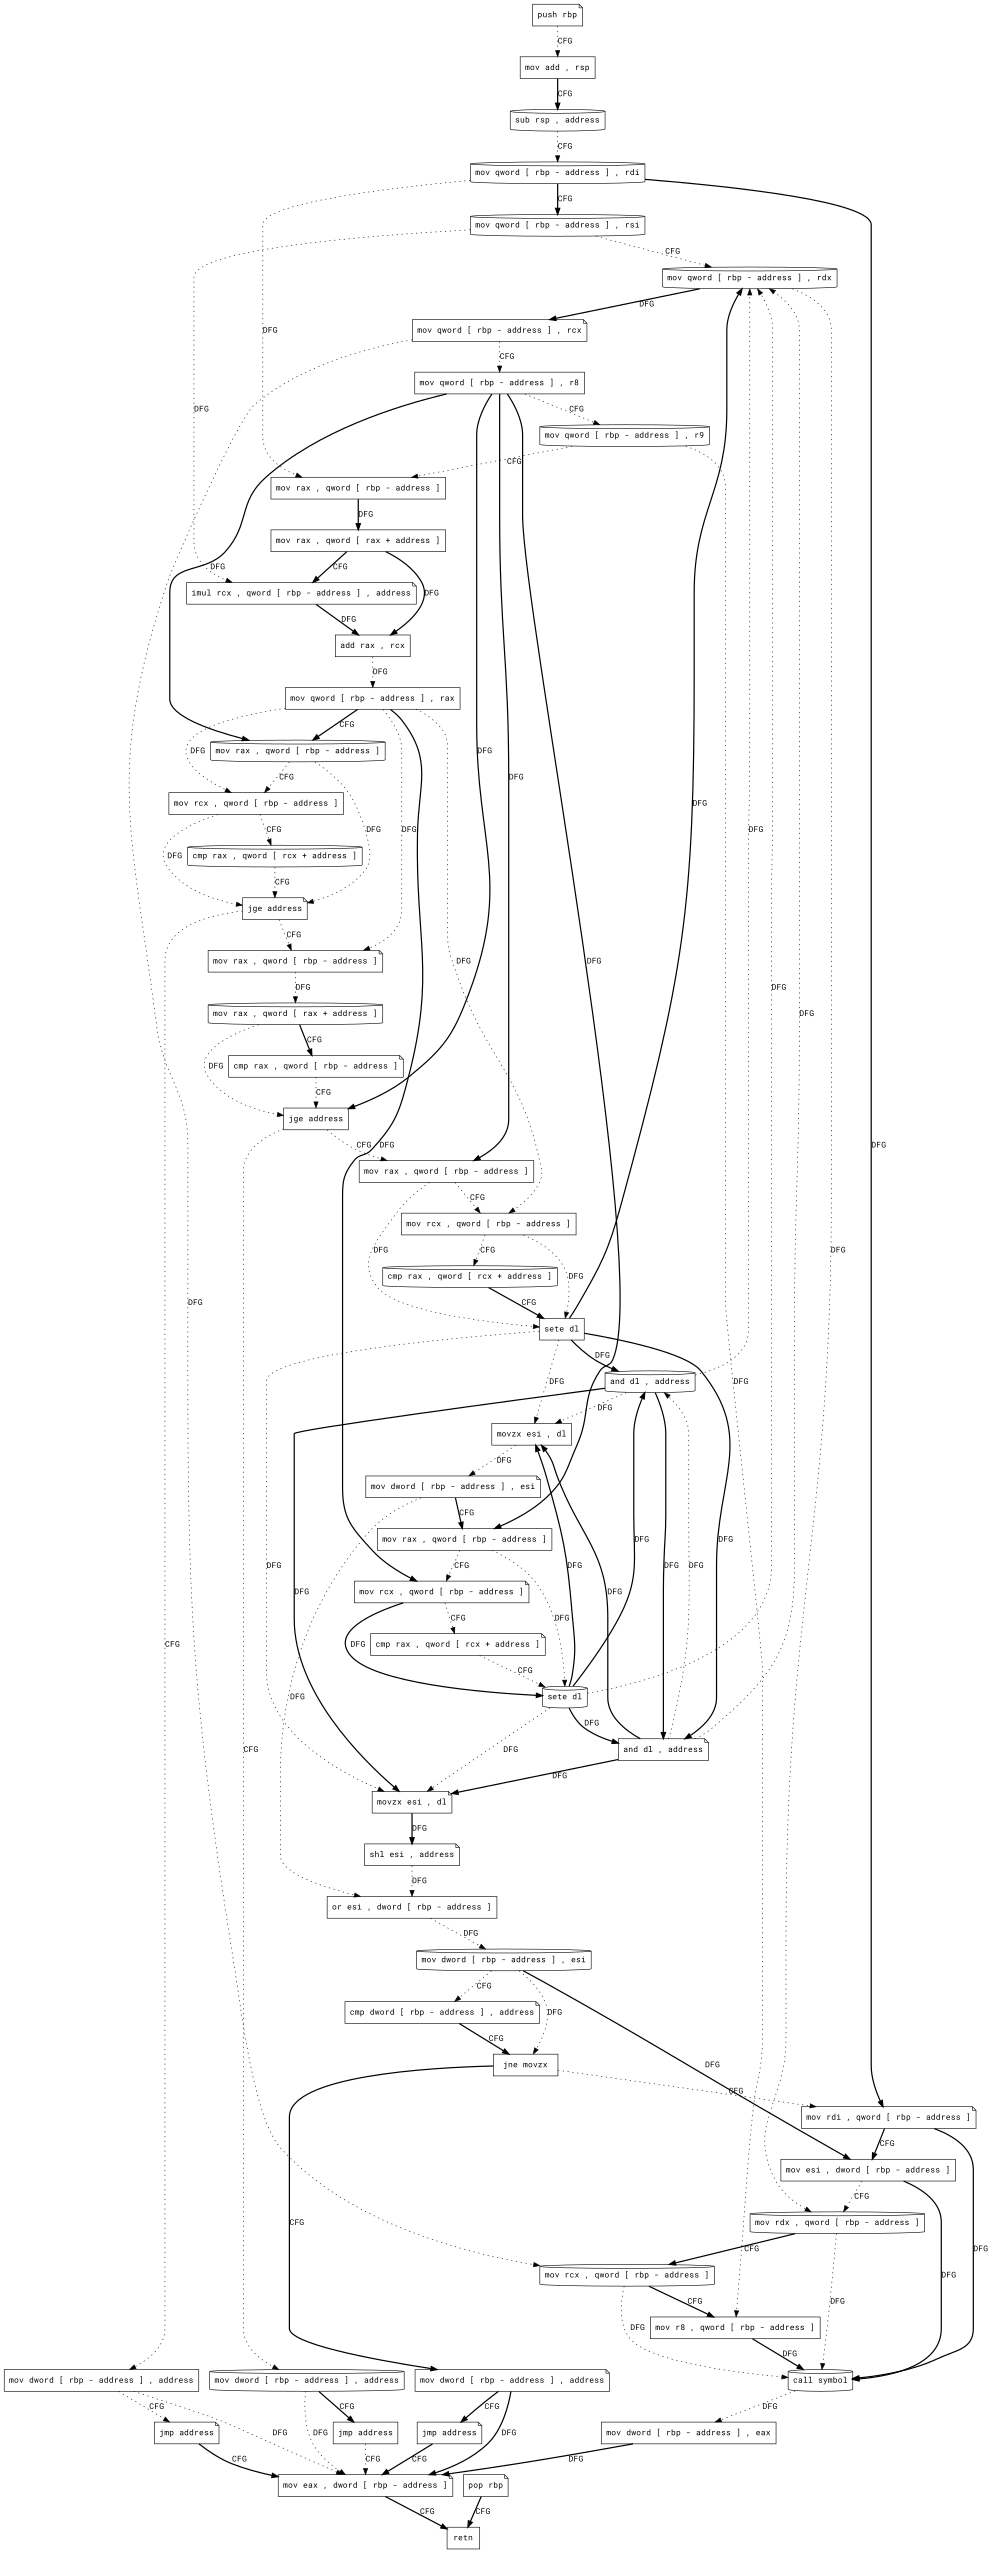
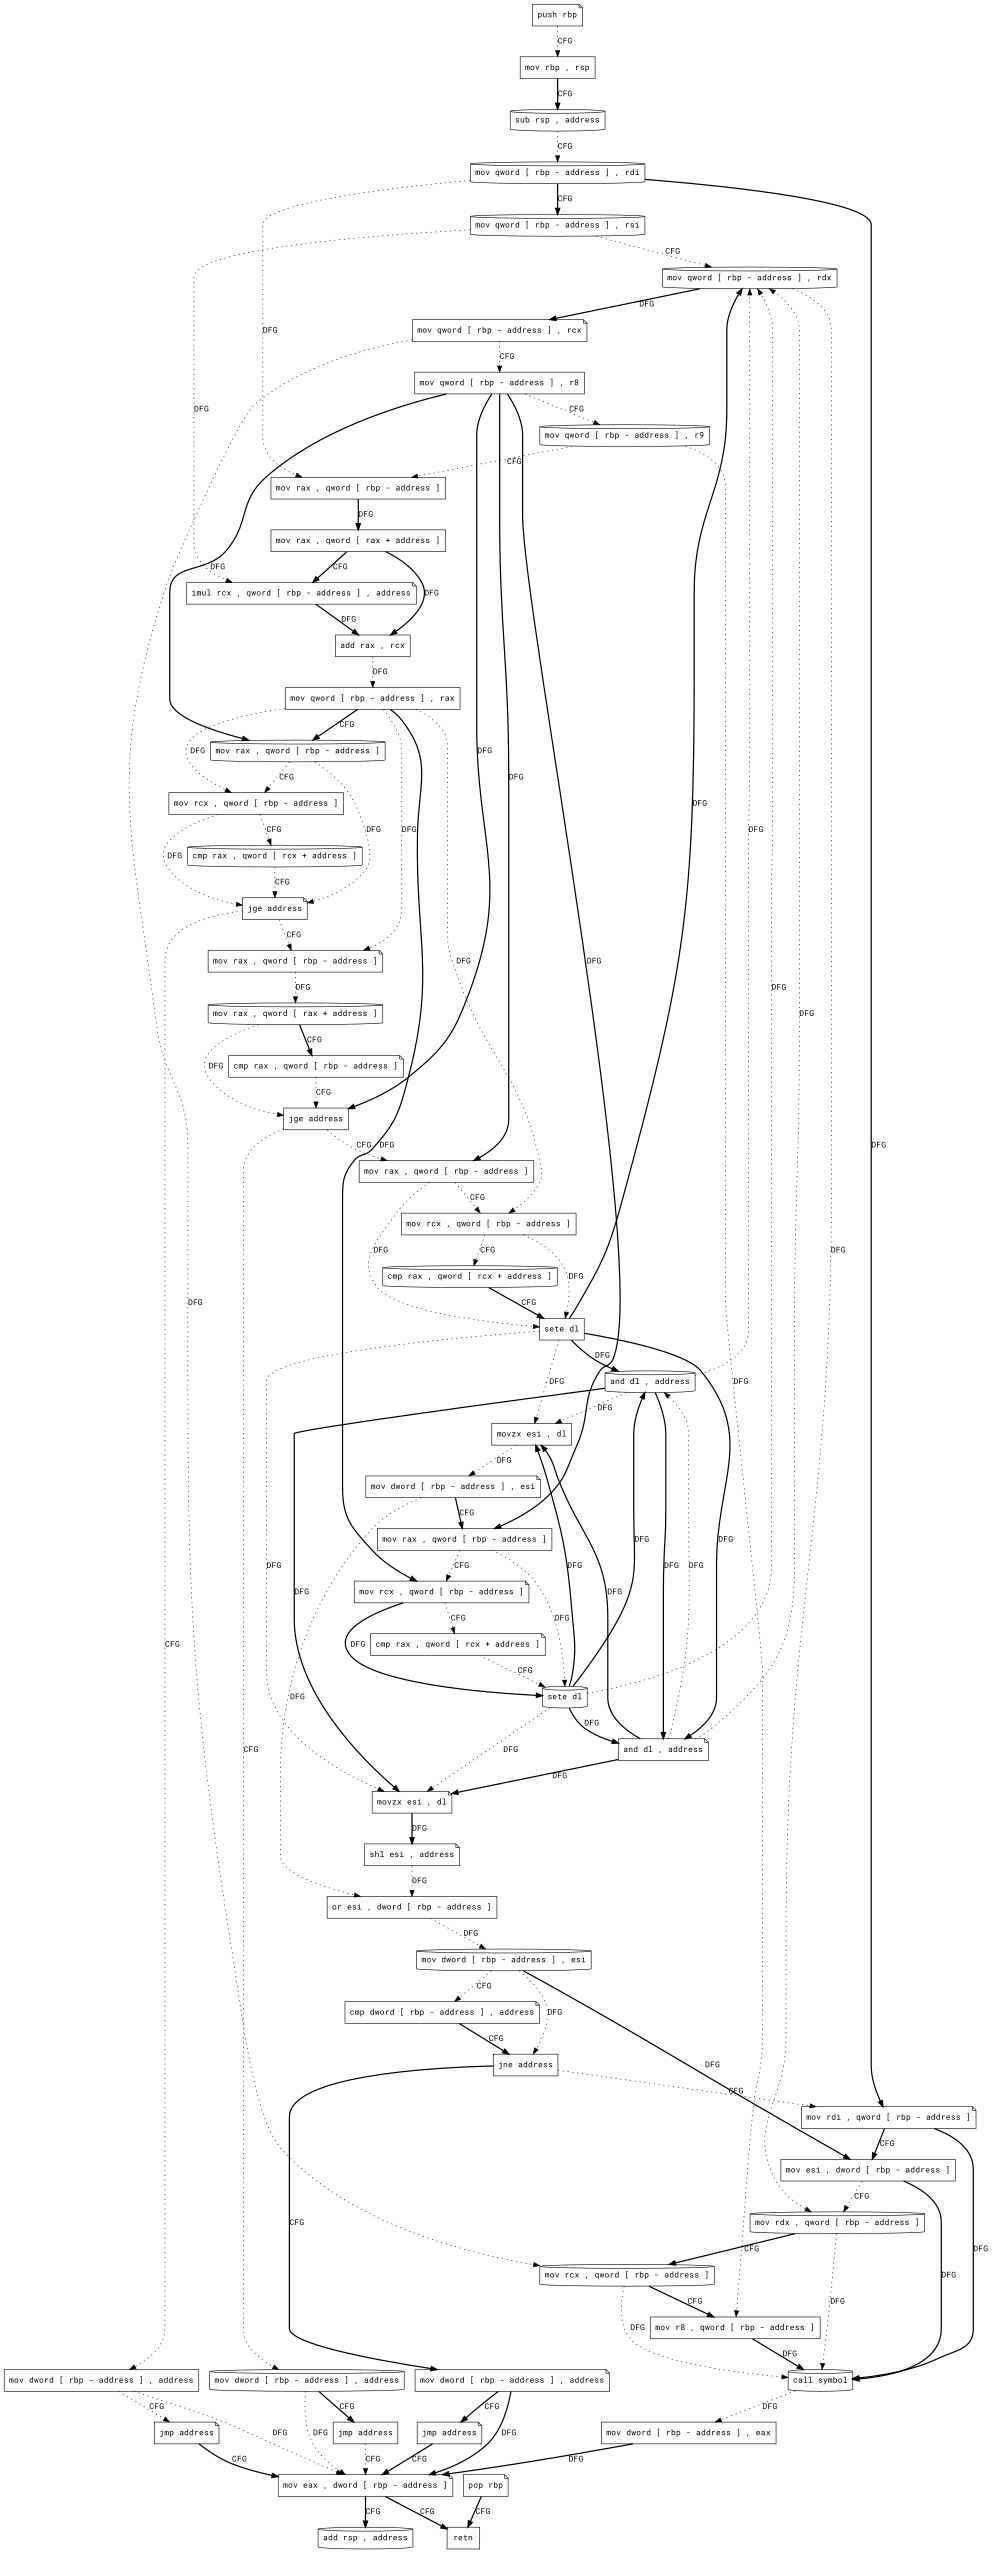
node "mov add , rsp": label "mov add , rsp" -> "mov rbp , rsp"
node "jne movzx": label "jne movzx" -> "jne address"
node "add rsp , address": added
